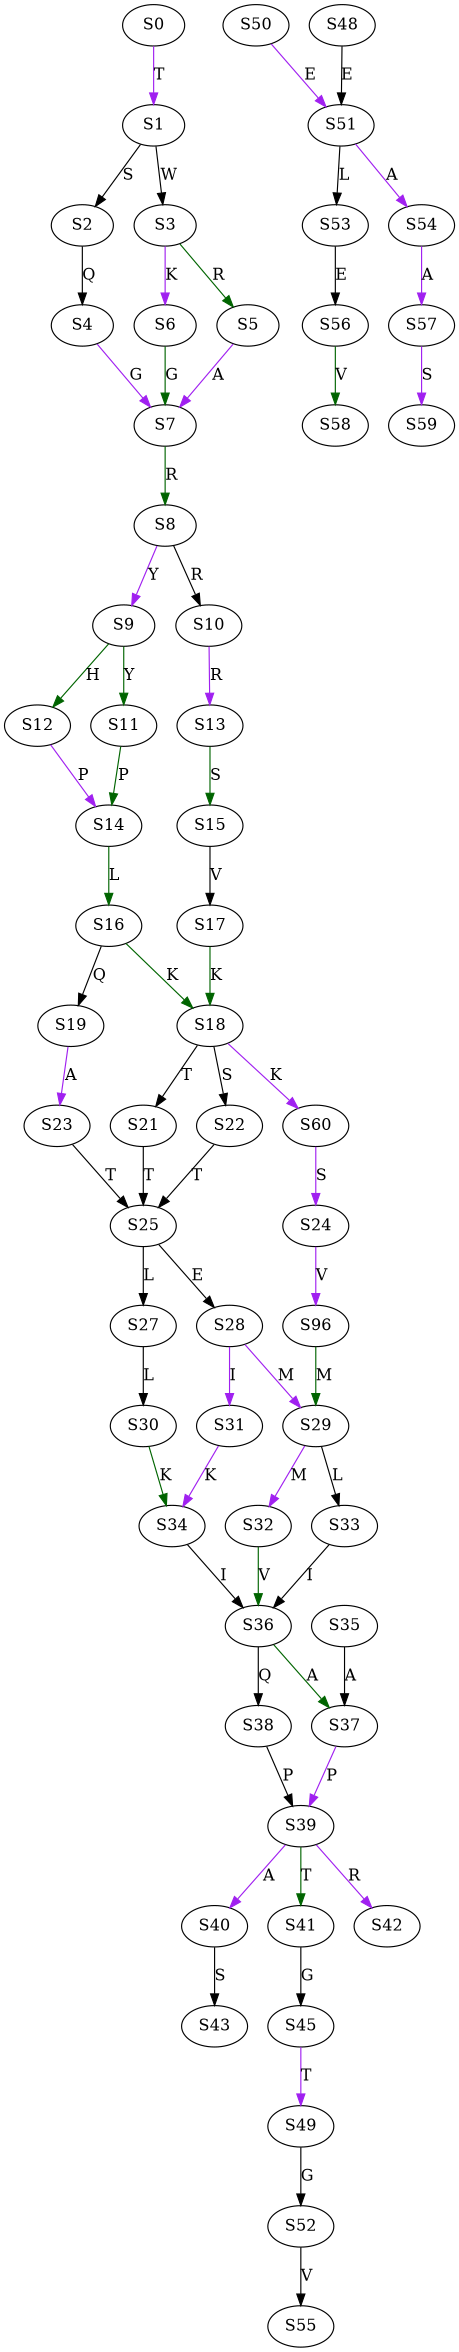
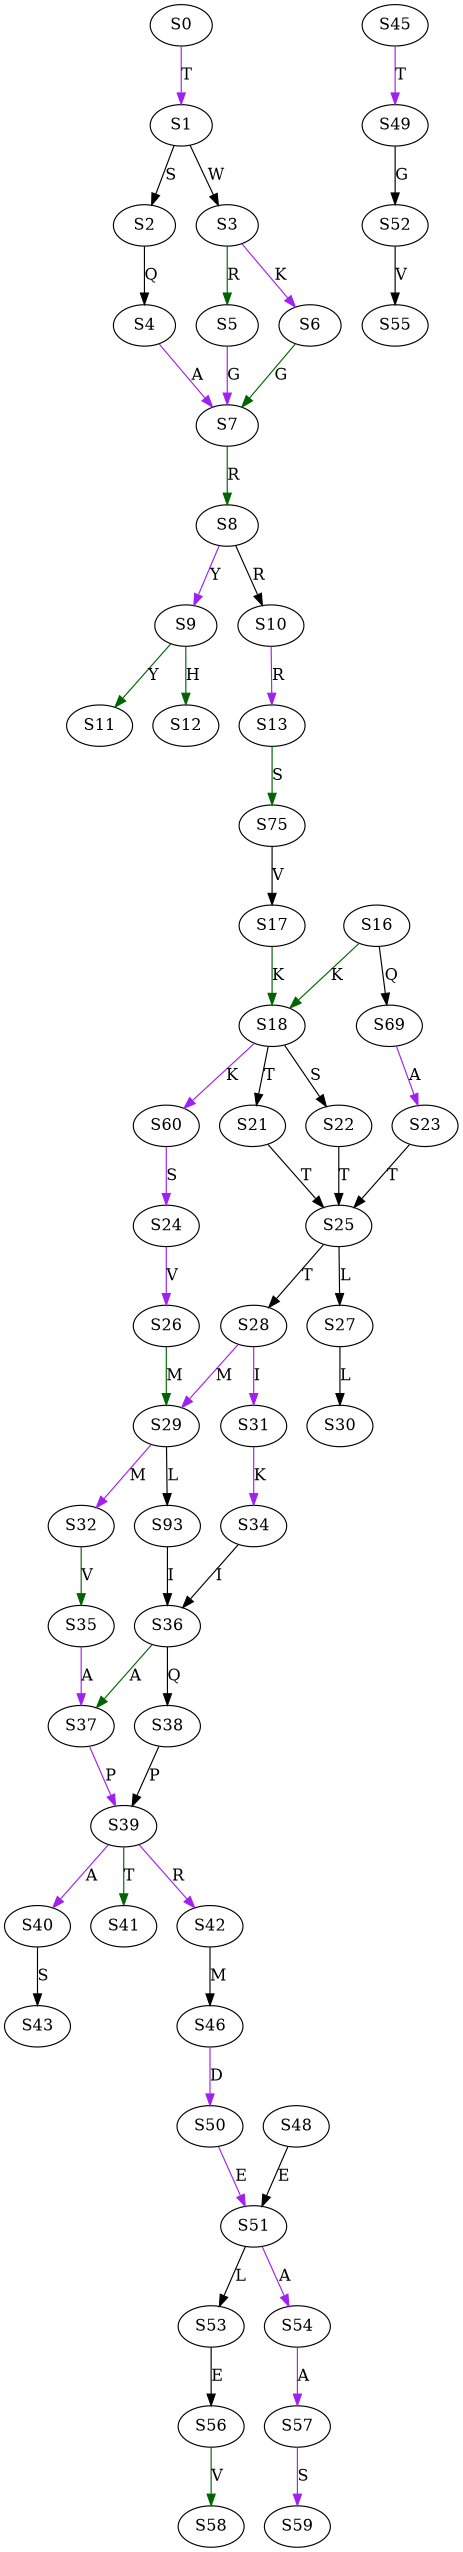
edge "S4" -> "S7": label "G" -> "A"
edge "S5" -> "S7": label "A" -> "G"
node "S14": removed
node "S15": label "S15" -> "S75"
node "S19": label "S19" -> "S69"
edge "S25" -> "S28": label "E" -> "T"
node "S96": label "S96" -> "S26"
edge "S30" -> "S34": removed, label "K"
node "S33": label "S33" -> "S93"
edge "S32" -> "S36": now "S32" -> "S35"
edge "S35" -> "S37": color black -> purple
edge "S41" -> "S45": removed, label "G"
node "S46": added
